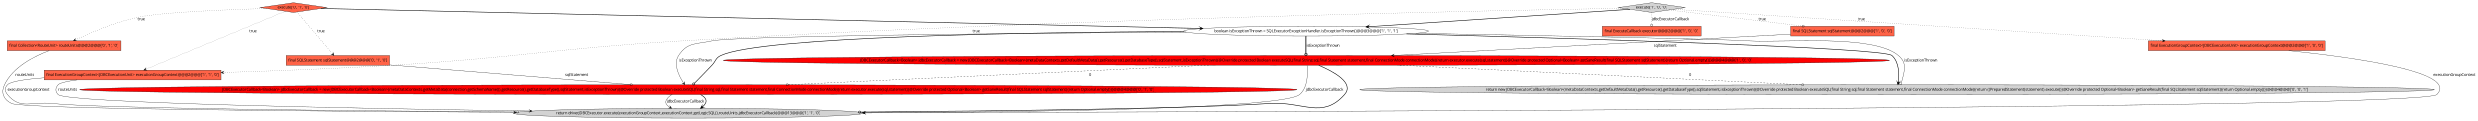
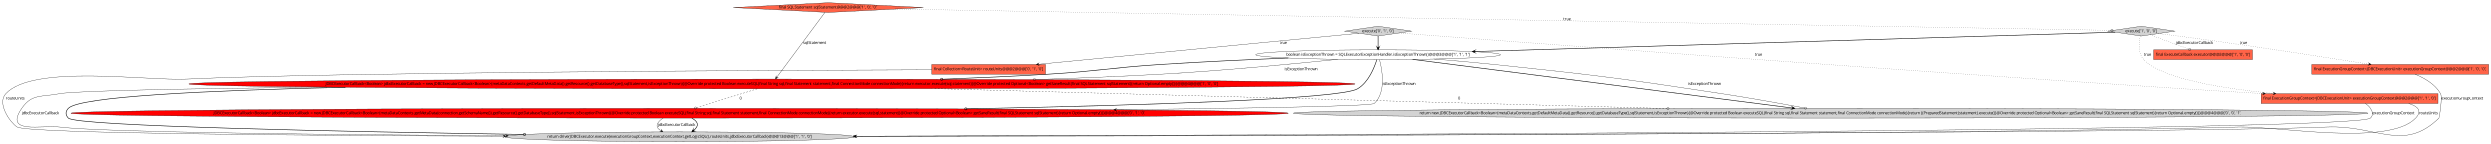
node "execute['0', '1', '0']": fillcolor tomato -> lightgray
edge "execute['0', '1', '0']" -> "final Collection<RouteUnit> routeUnits@@@2@@@['0', '1', '0']": style dotted -> solid
edge "execute['1', '0', '0']" -> "final SQLStatement sqlStatement@@@2@@@['1', '0', '0']": reversed
node "final SQLStatement sqlStatement@@@2@@@['1', '0', '0']": shape box -> diamond
node "final SQLStatement sqlStatement@@@2@@@['0', '1', '0']": removed
